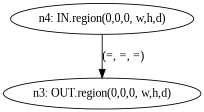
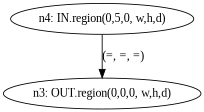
node "n4: IN.region(0,0,0, w,h,d)": label "n4: IN.region(0,0,0, w,h,d)" -> "n4: IN.region(0,5,0, w,h,d)"
